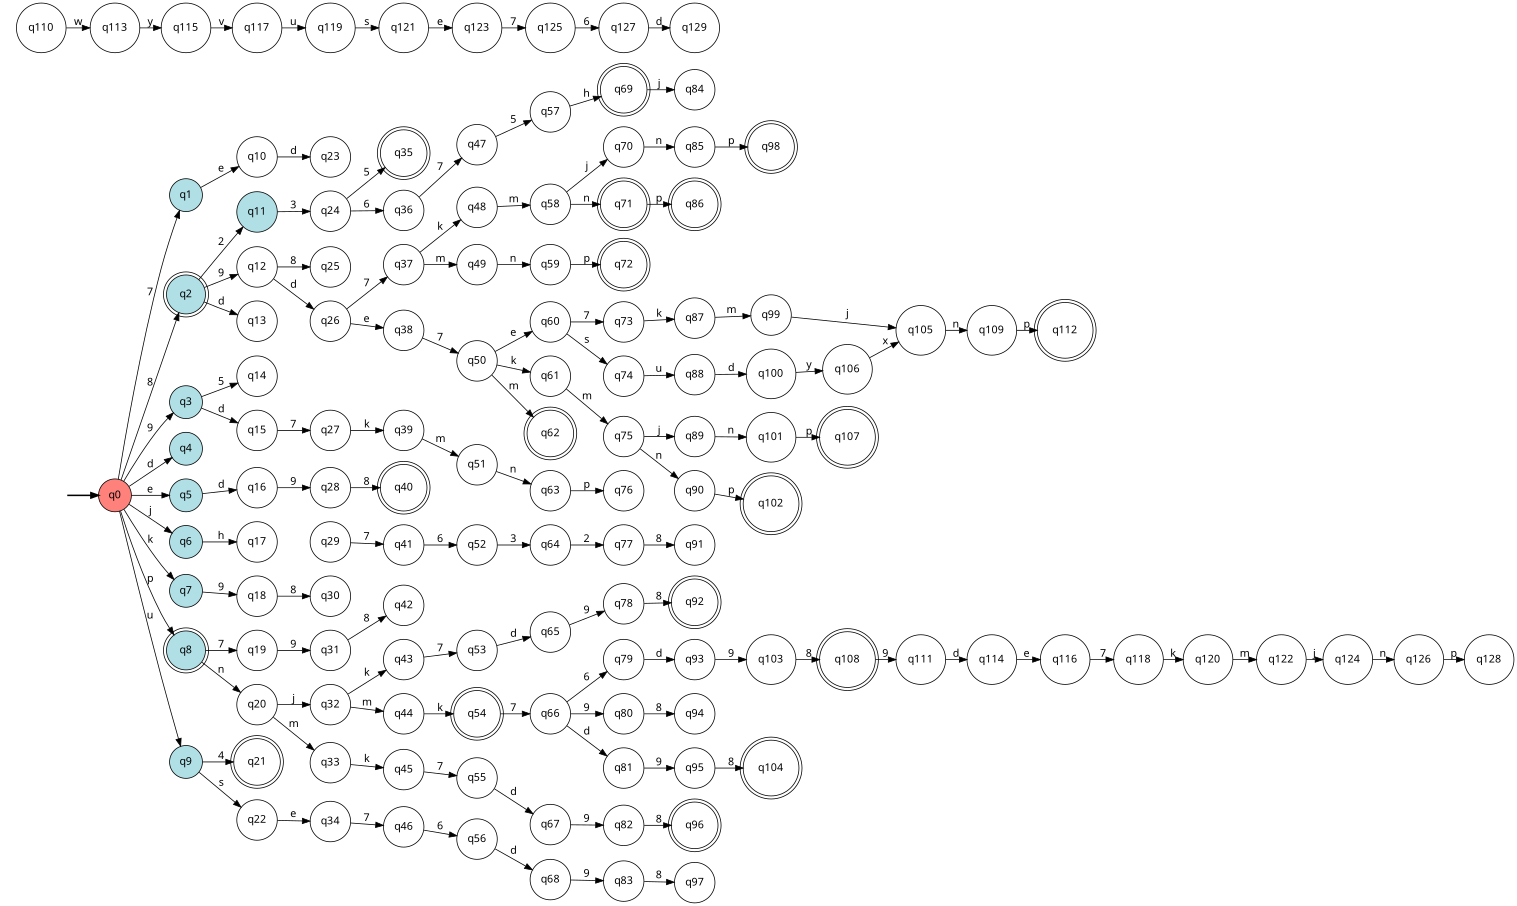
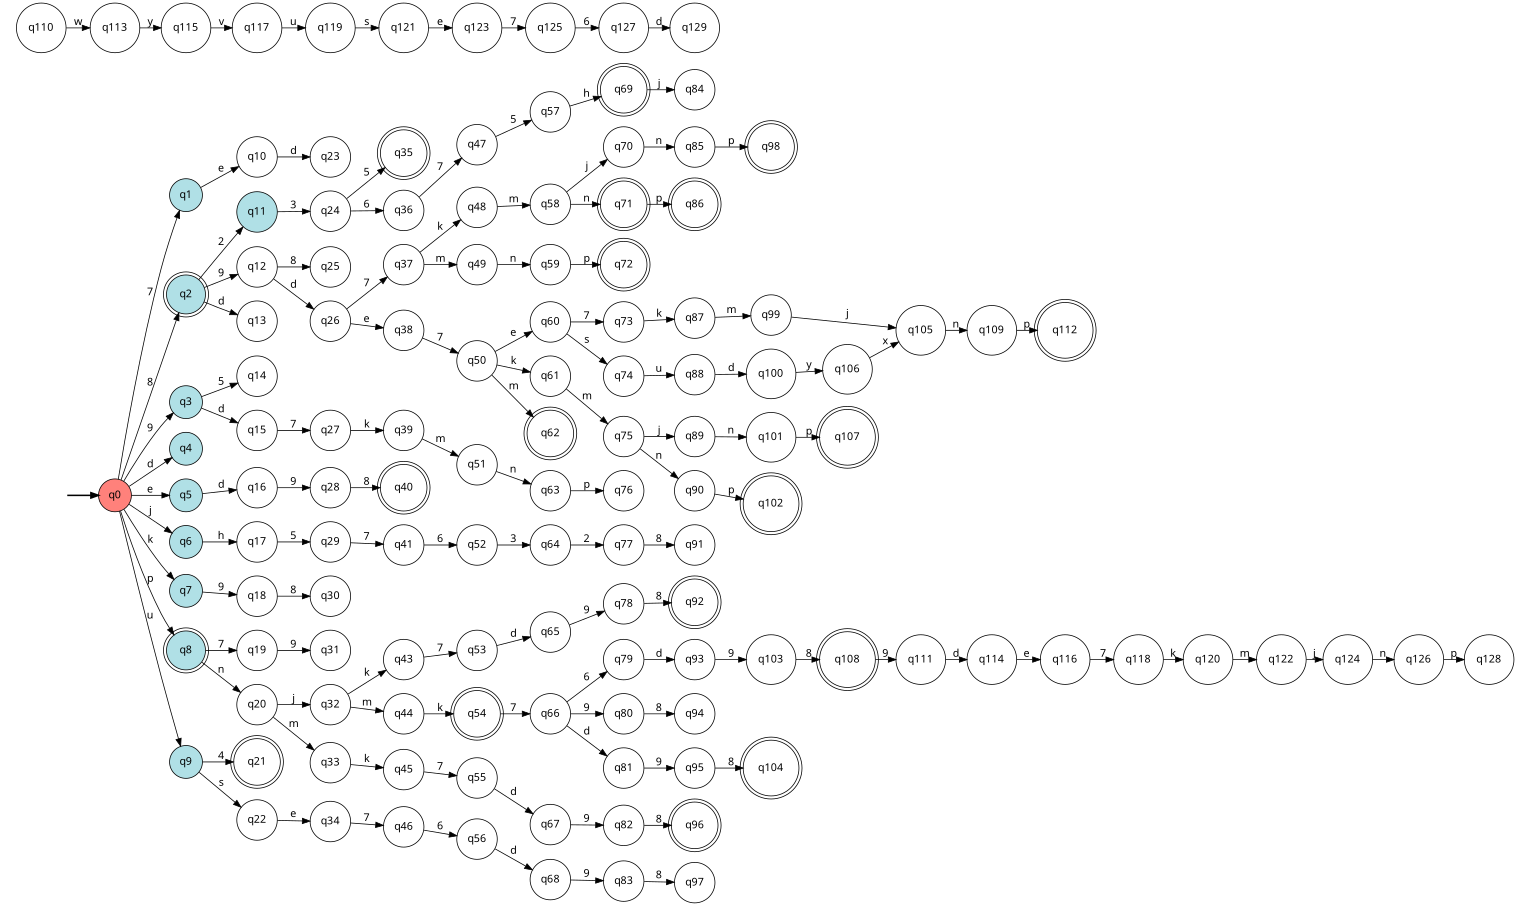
edge "q17" -> "q29": added, label "5"
node "q42": removed
